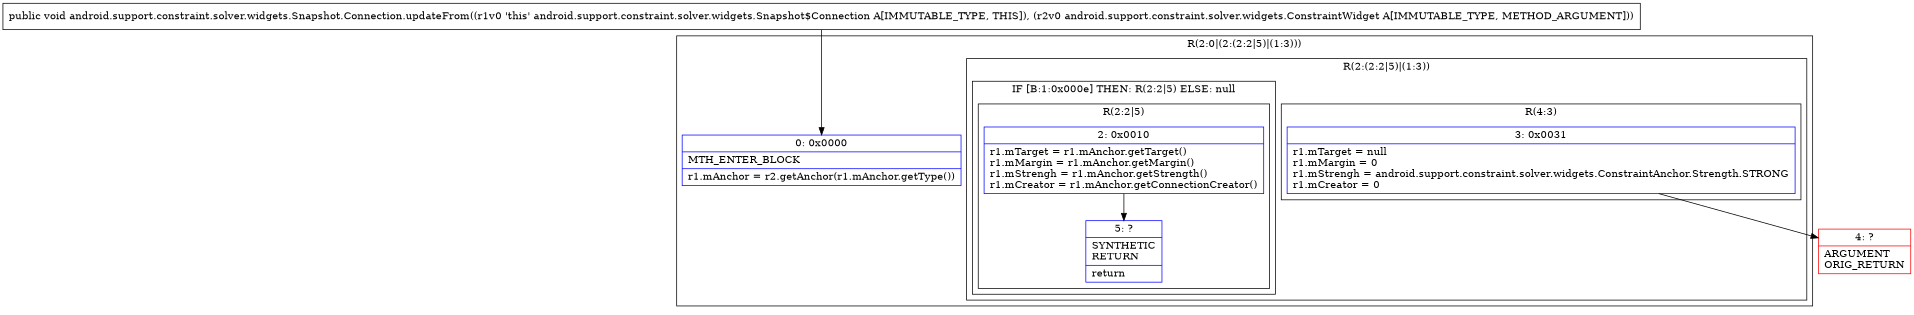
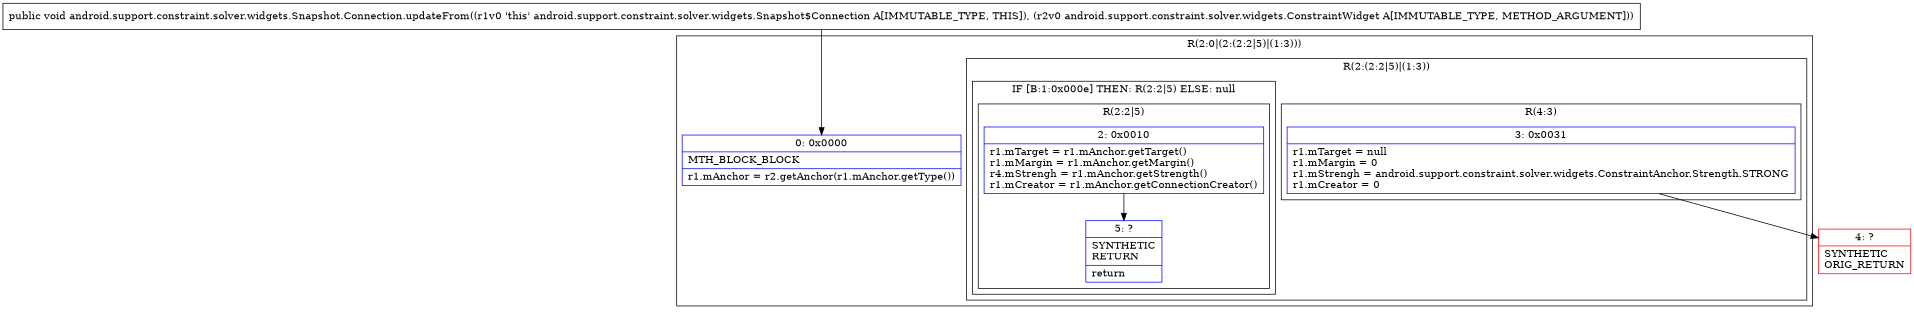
node "0: 0x0000": text "MTH_ENTER_BLOCK" -> "MTH_BLOCK_BLOCK"
node "2: 0x0010": text "r1.mStrengh = r1.mAnchor.getStrength()" -> "r4.mStrengh = r1.mAnchor.getStrength()"
node "4: ?": text "ARGUMENT" -> "SYNTHETIC"
